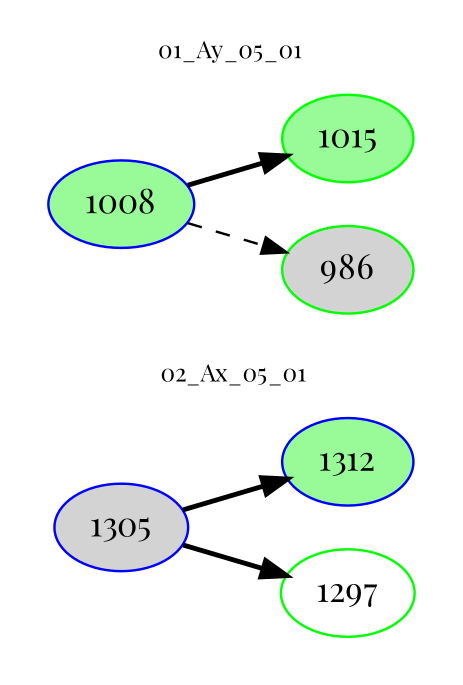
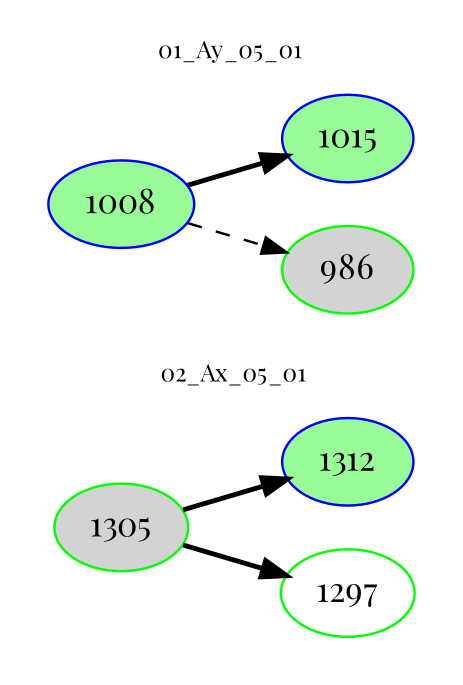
node "1015": color green -> blue
node "1305": color blue -> green
